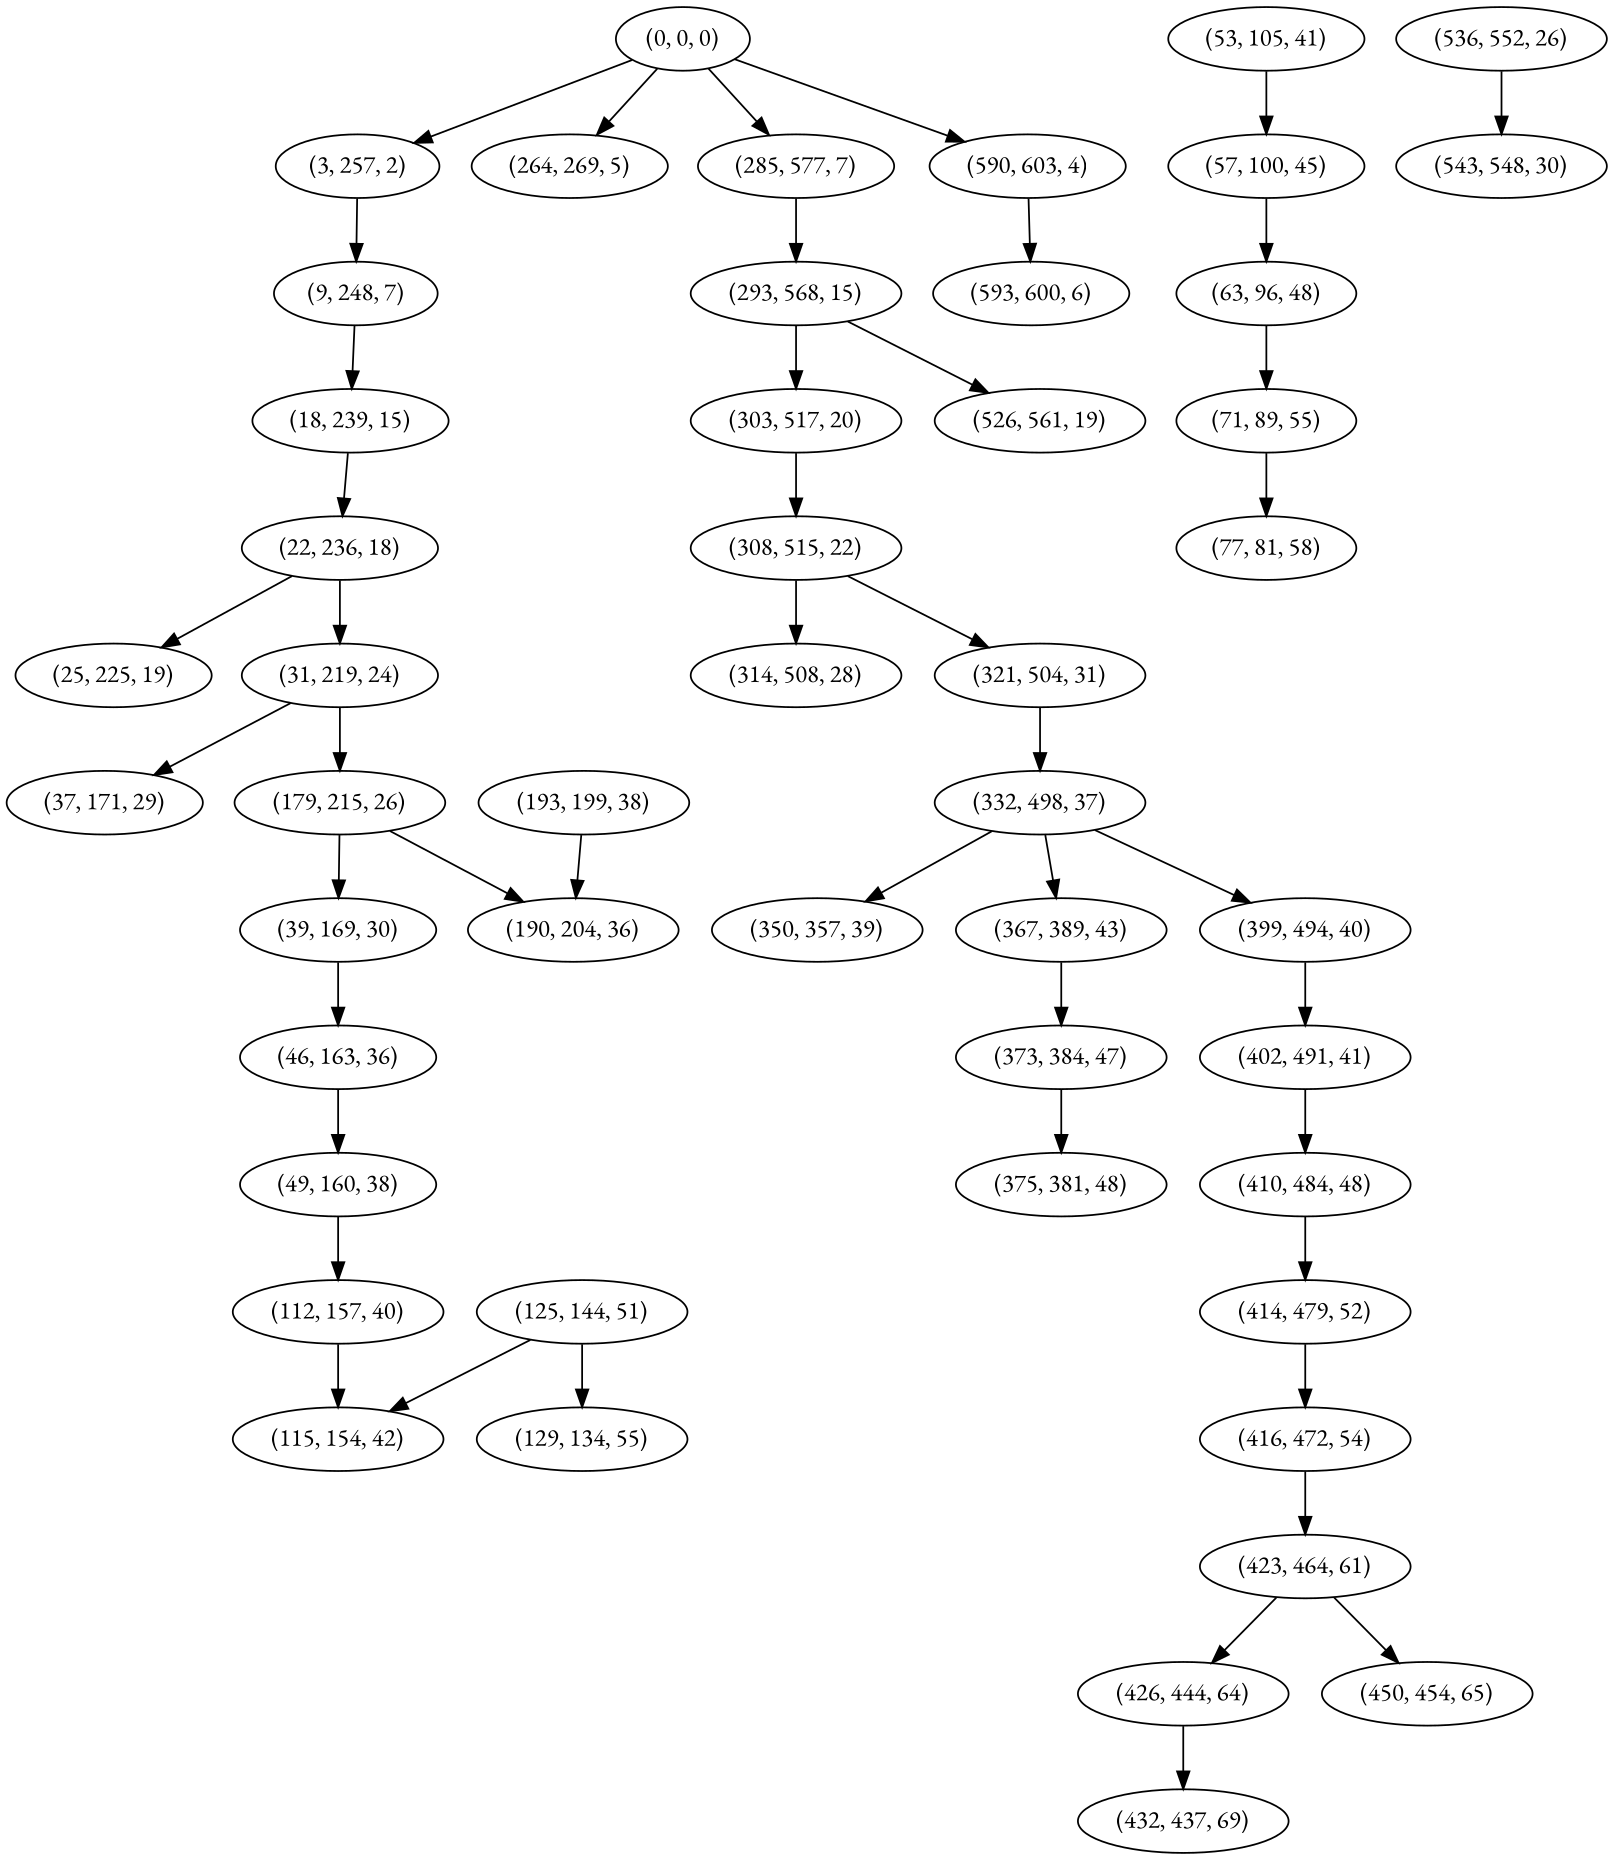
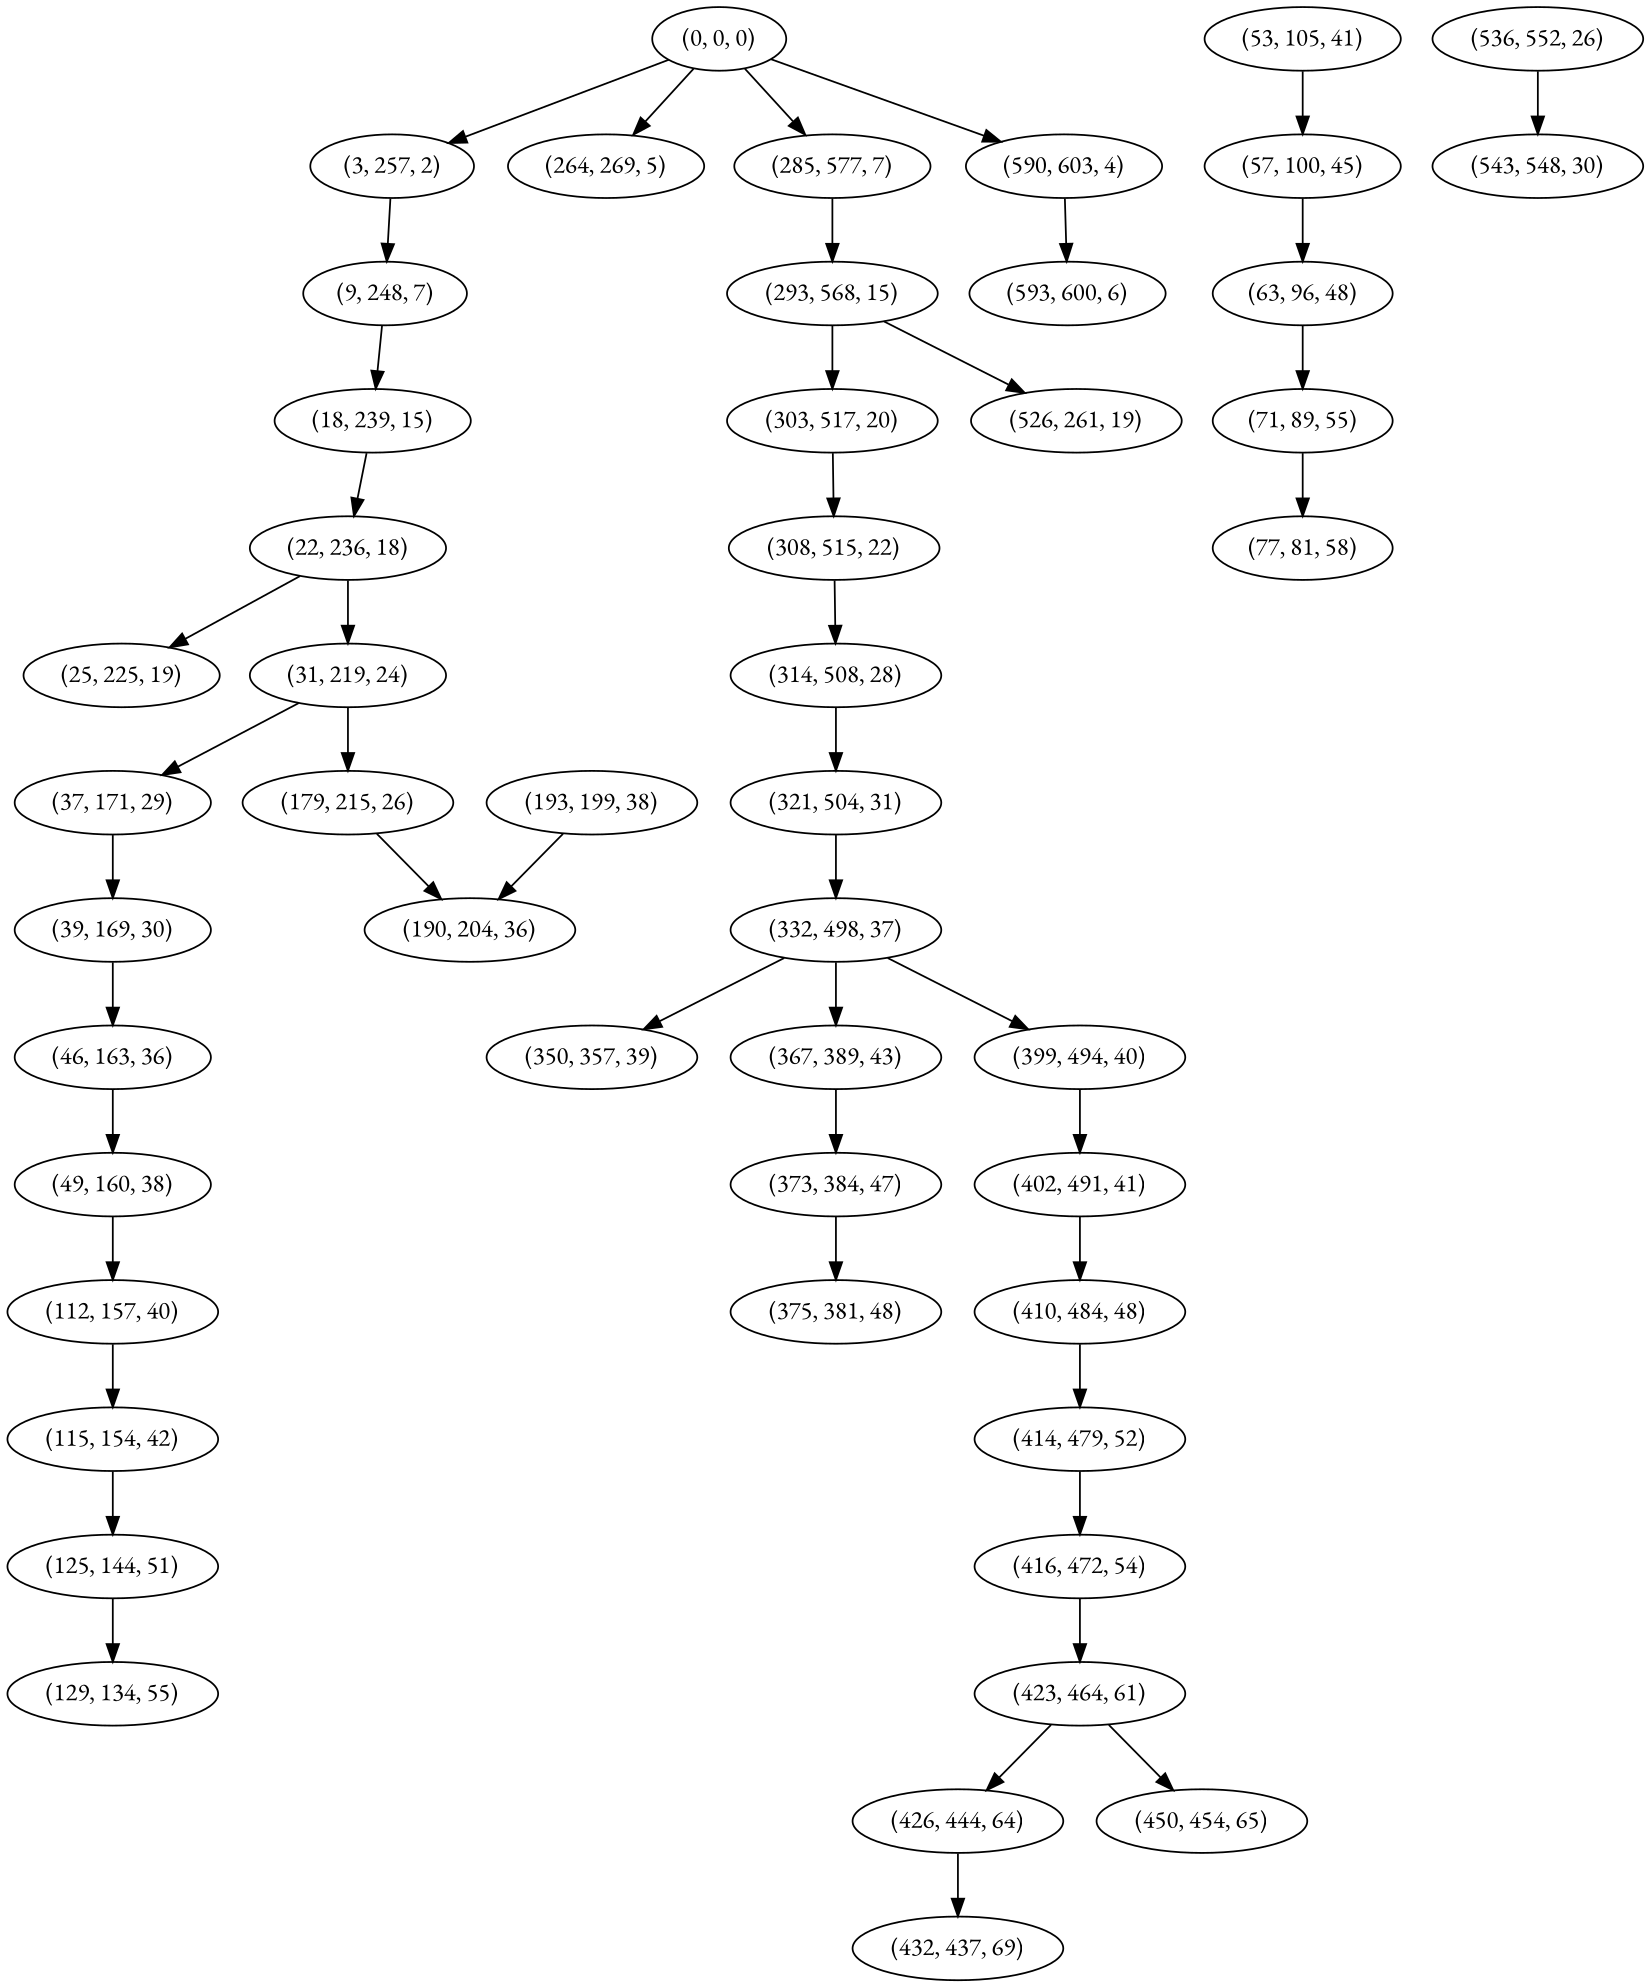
node "(526, 561, 19)": label "(526, 561, 19)" -> "(526, 261, 19)"
edge "(308, 515, 22)" -> "(321, 504, 31)": now "(314, 508, 28)" -> "(321, 504, 31)"
edge "(179, 215, 26)" -> "(39, 169, 30)": now "(37, 171, 29)" -> "(39, 169, 30)"
edge "(125, 144, 51)" -> "(115, 154, 42)": reversed
